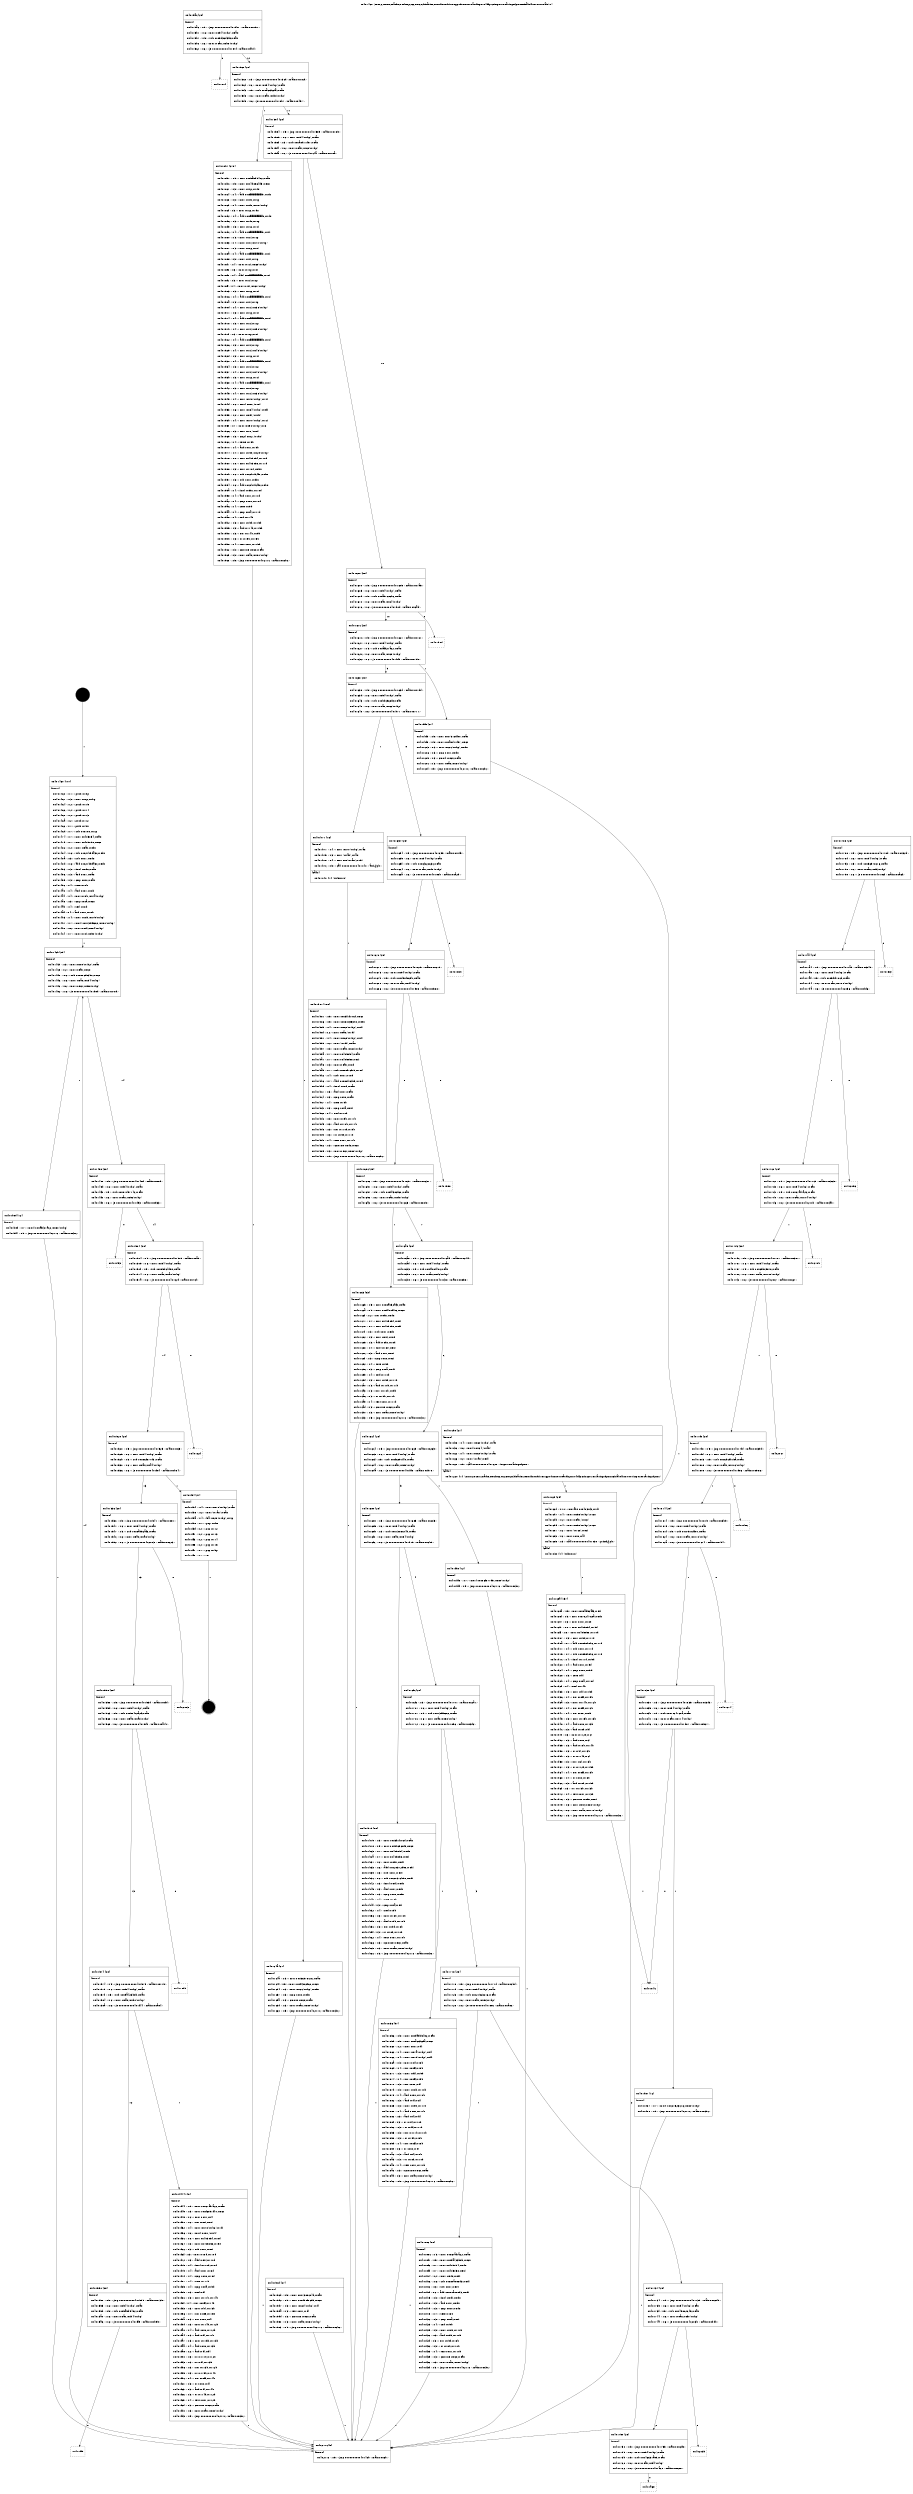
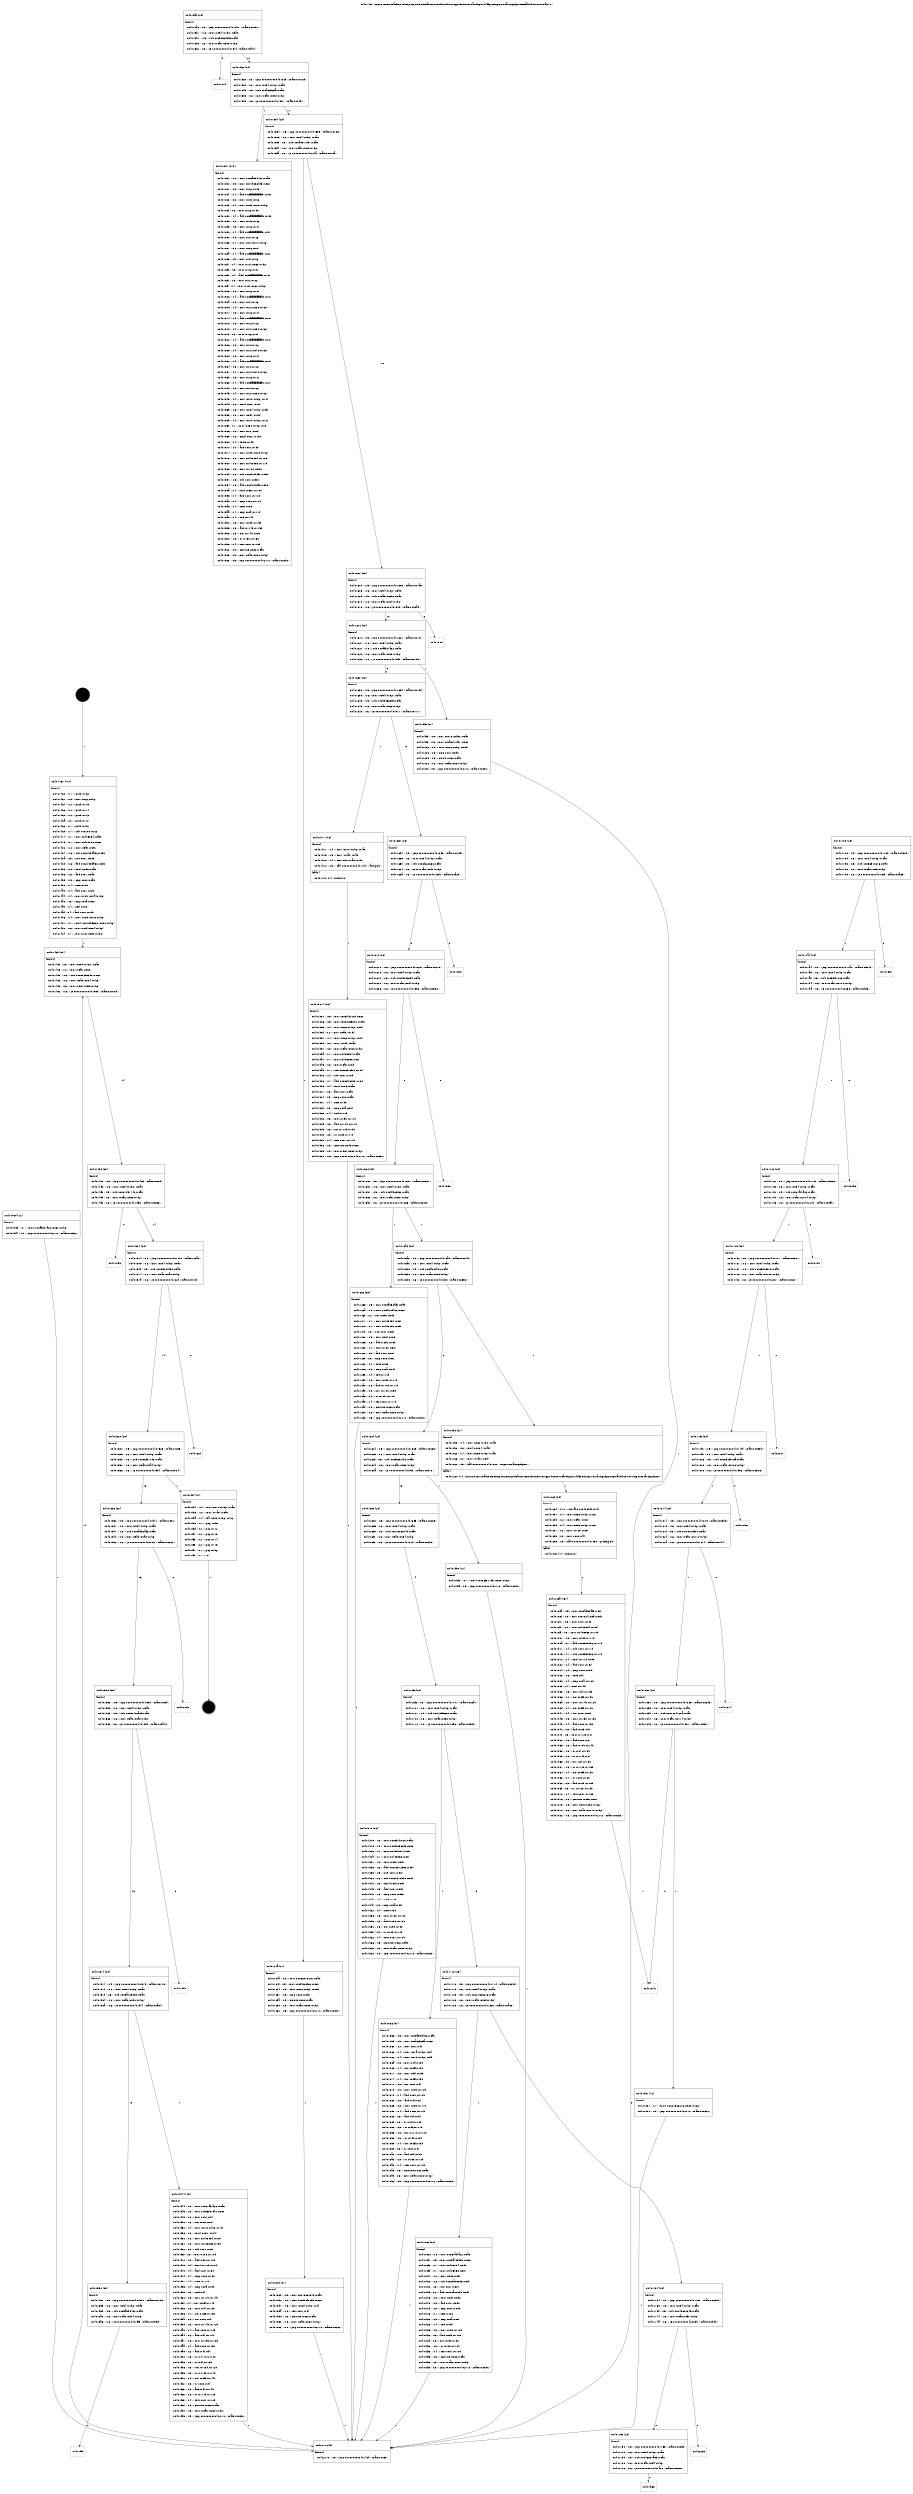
edge "0x4014cb [29]" -> "0x401bed [12]": removed, label "1"
edge "0x4016a8 [28]" -> "0x401cb8 [21]": added, label "1"
edge "0x4016c4 [28]" -> "0x4016e0 [28]": label " 5" -> " 13"
edge "0x4018b7 [278]" -> "0x40211c [5]": removed, label "1"
edge "0x4016e0 [28]" -> "0x401b19 [88]": removed, label "1"
edge "0x401c4a [27]" -> "0x40211c [5]": now "0x401c4a [27]" -> "0x4019cd [27]"
